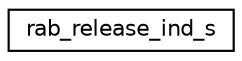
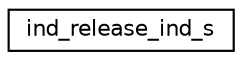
node "rab_release_ind_s": label "rab_release_ind_s" -> "ind_release_ind_s"
